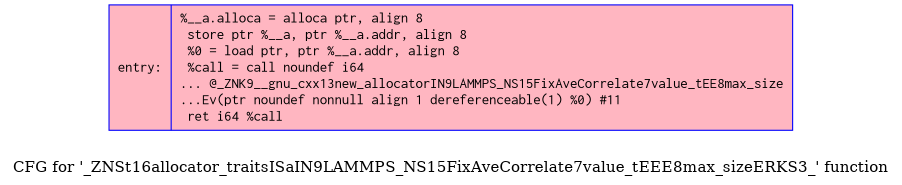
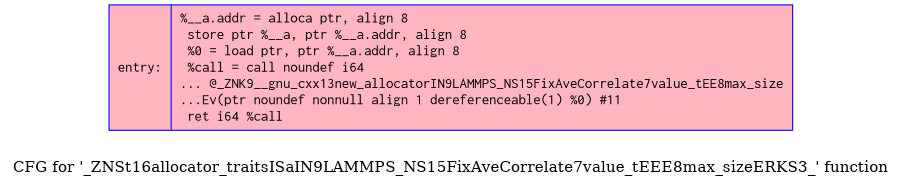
node "entry:": text "%__a.alloca = alloca ptr, align 8" -> "%__a.addr = alloca ptr, align 8"
